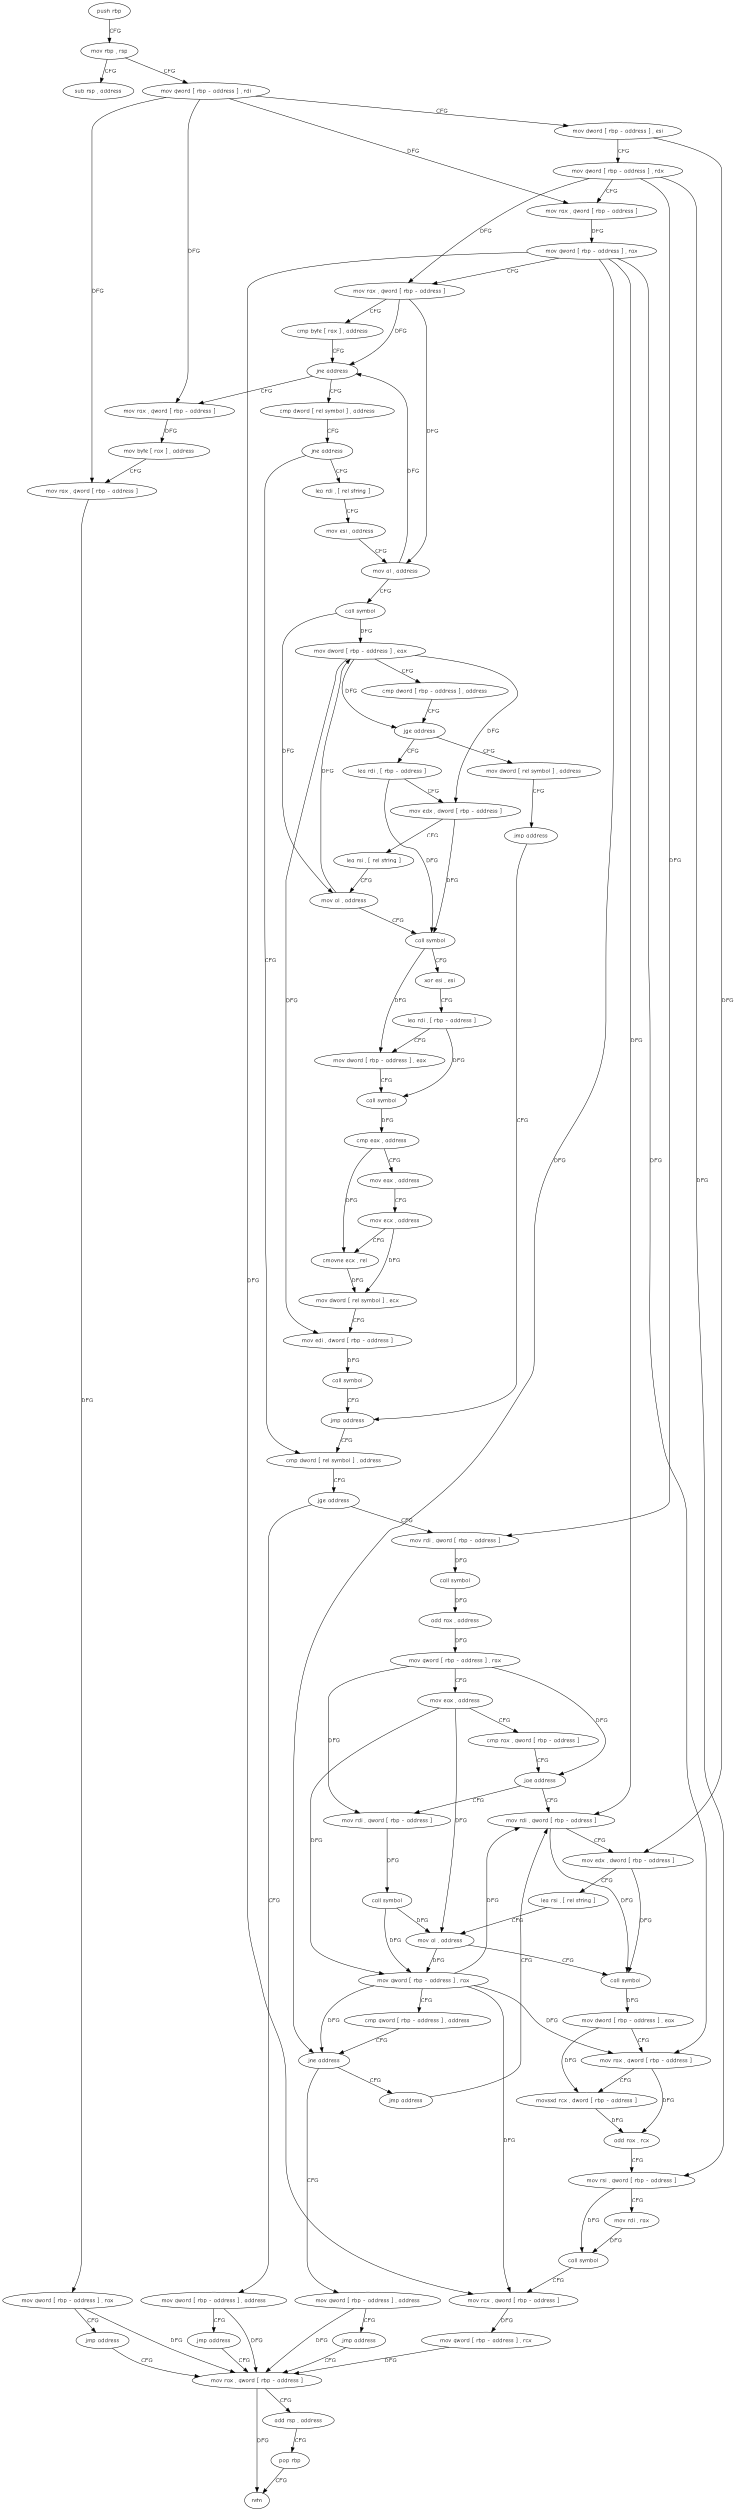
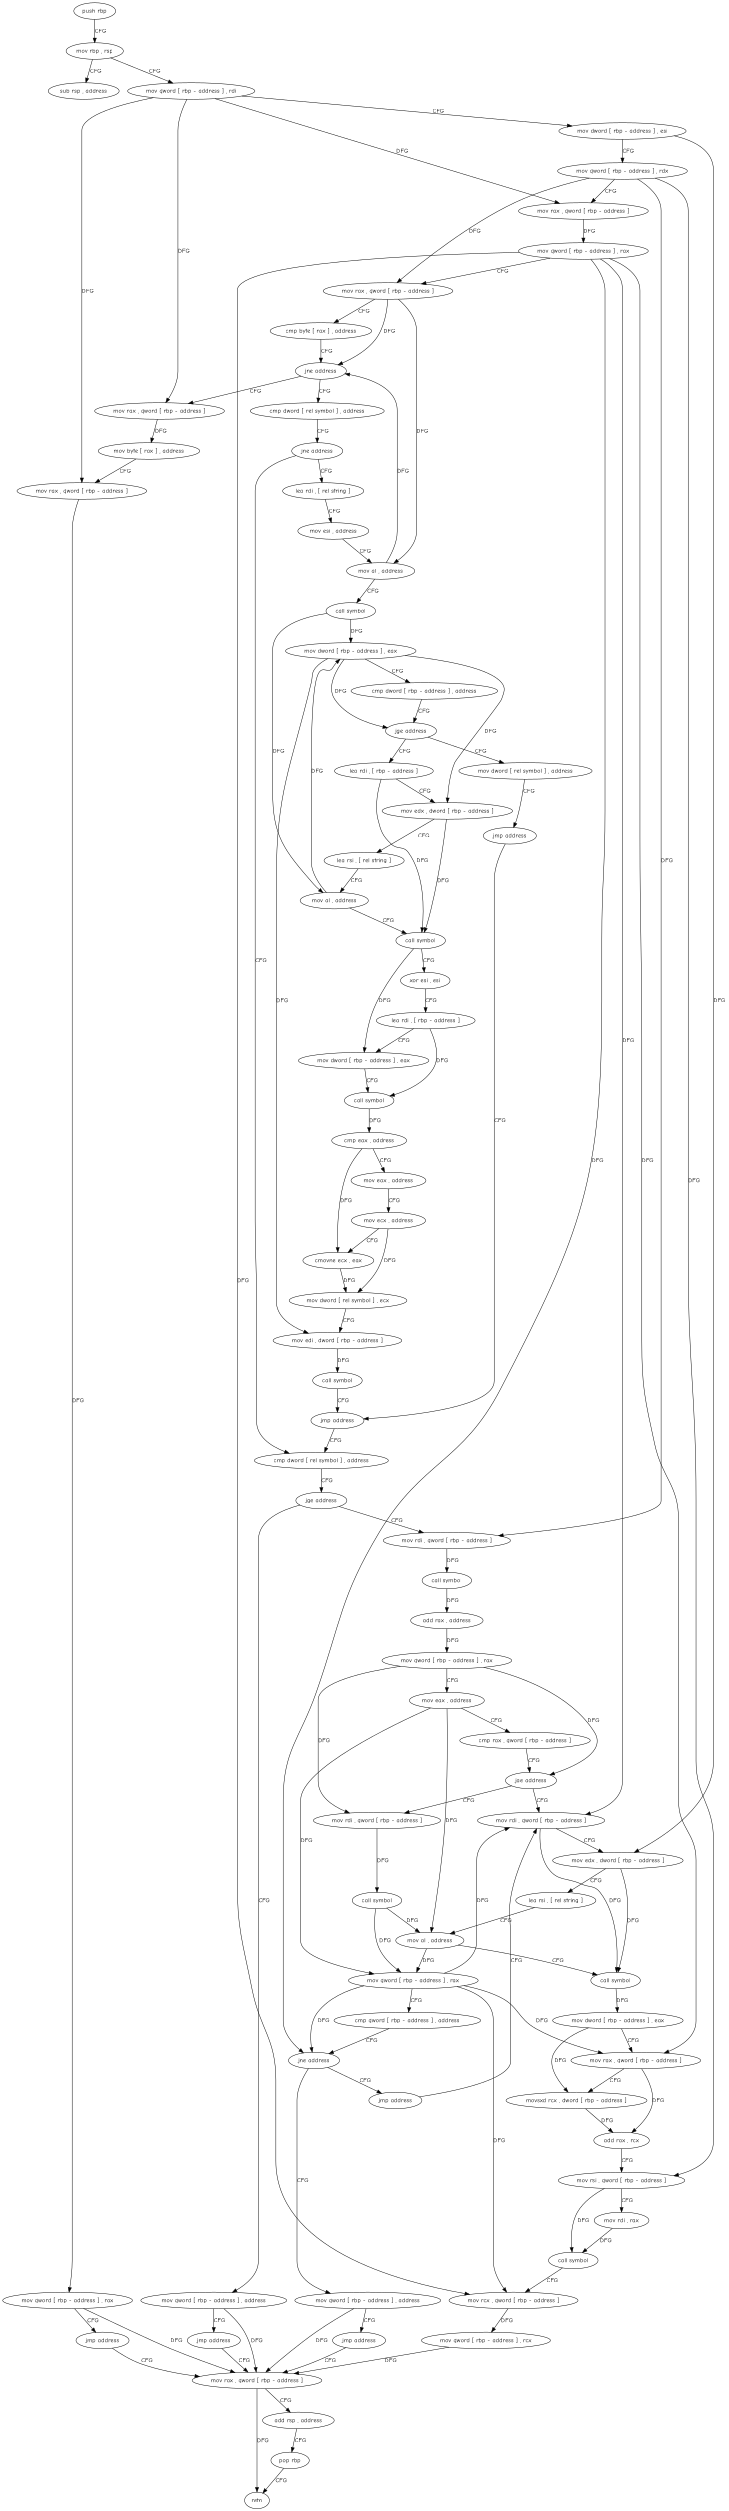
node "cmovne ecx , rel": label "cmovne ecx , rel" -> "cmovne ecx , eax"
